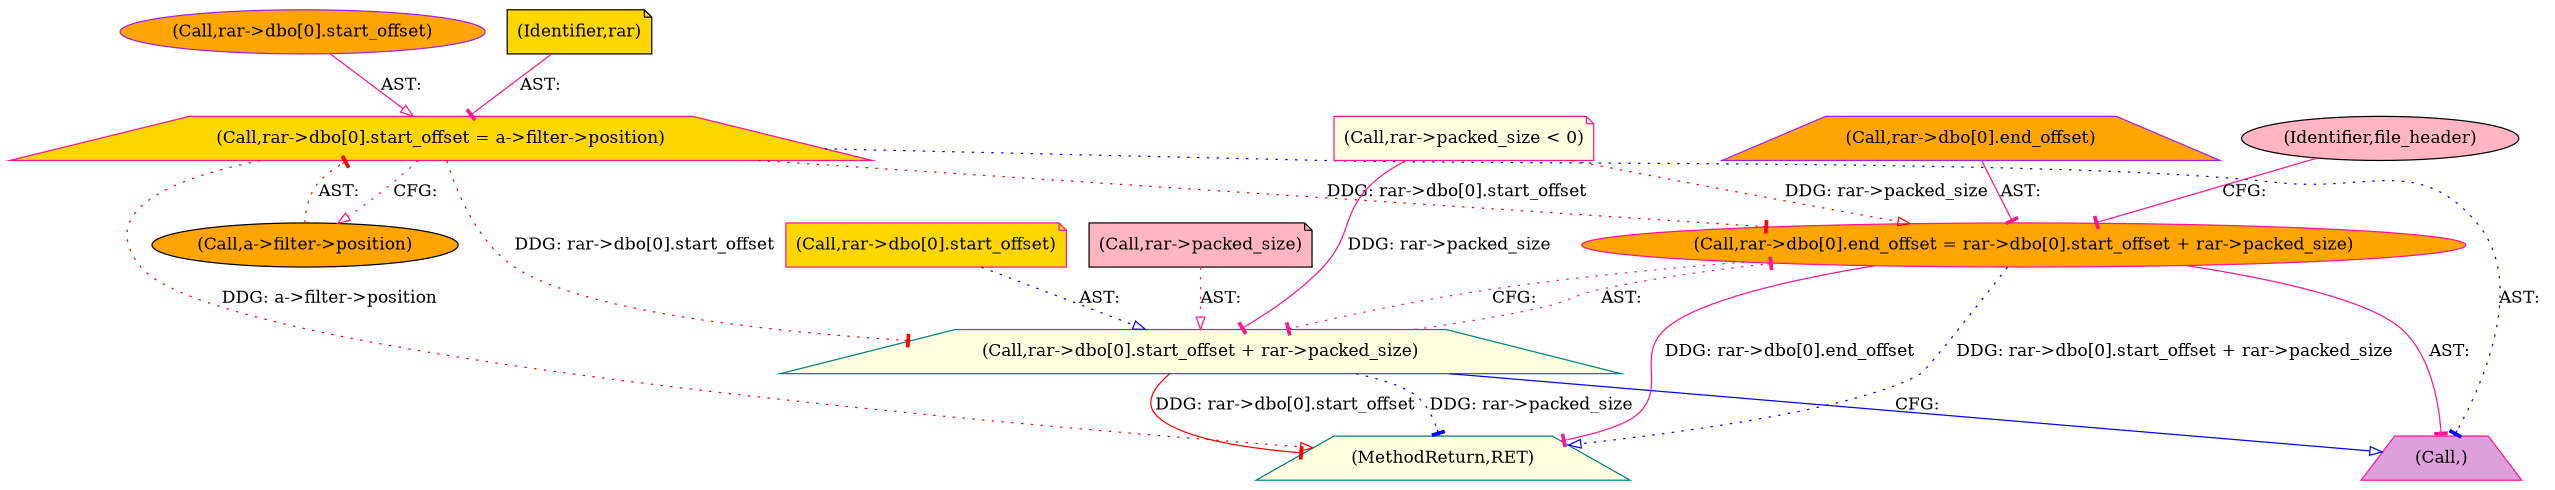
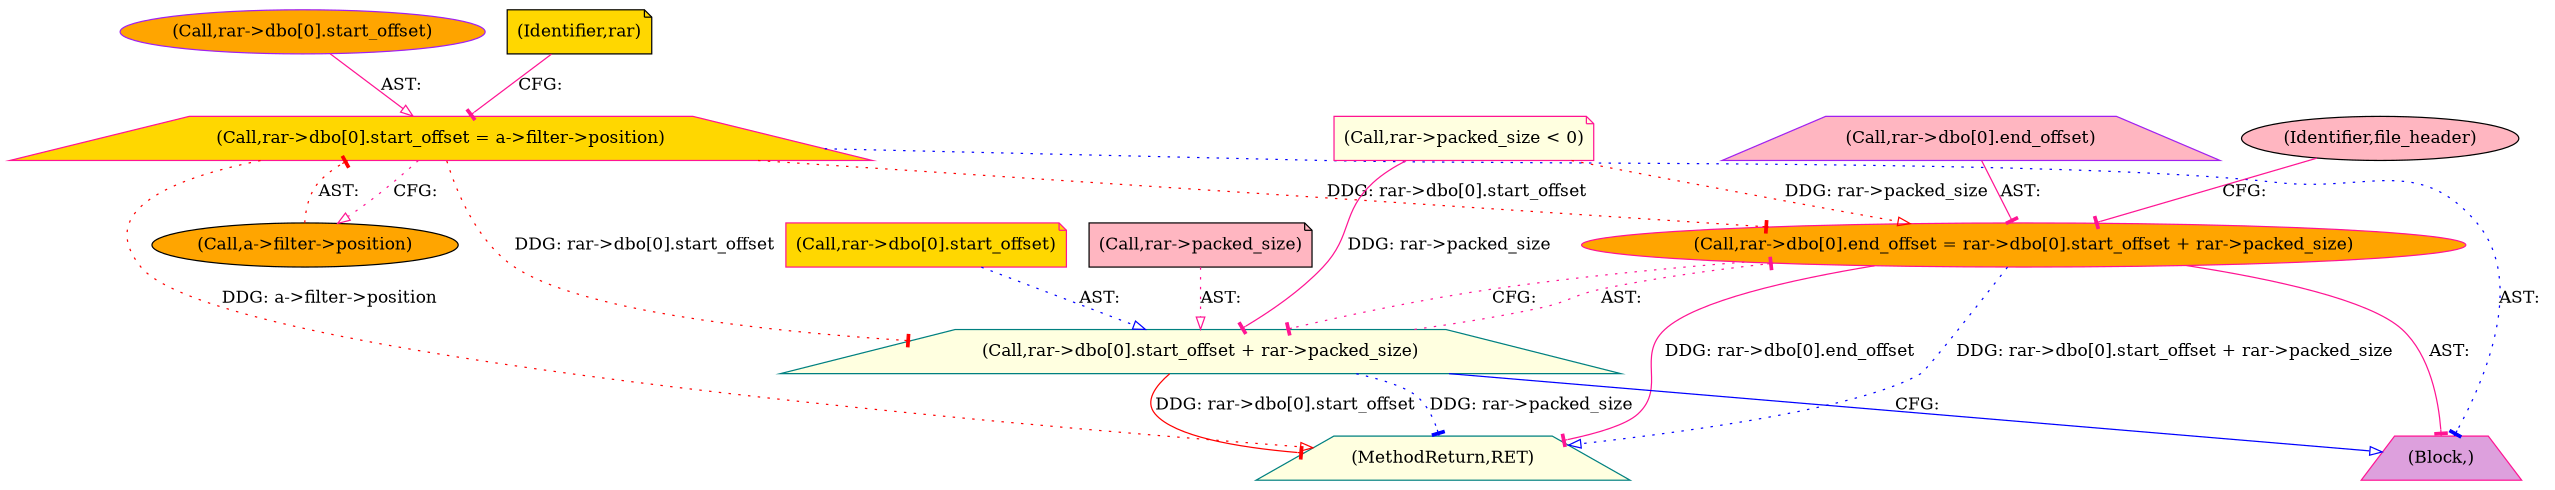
edge "(Identifier,rar)" -> "(Call,rar->dbo[0].start_offset = a->filter->position)": label "AST: " -> "CFG: "
node "(Call,rar->dbo[0].end_offset)": fillcolor orange -> lightpink
node "(Call,)": label "(Call,)" -> "(Block,)"
